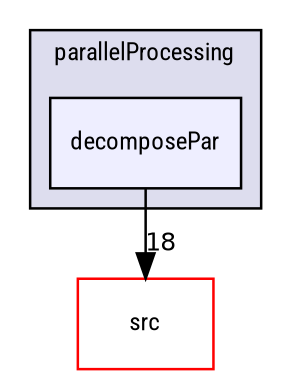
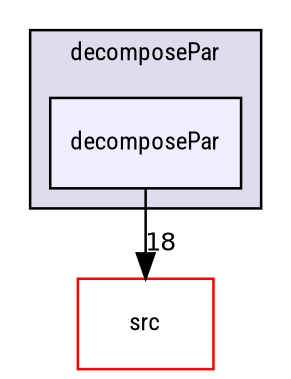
cluster "parallelProcessing": label "parallelProcessing" -> "decomposePar"
